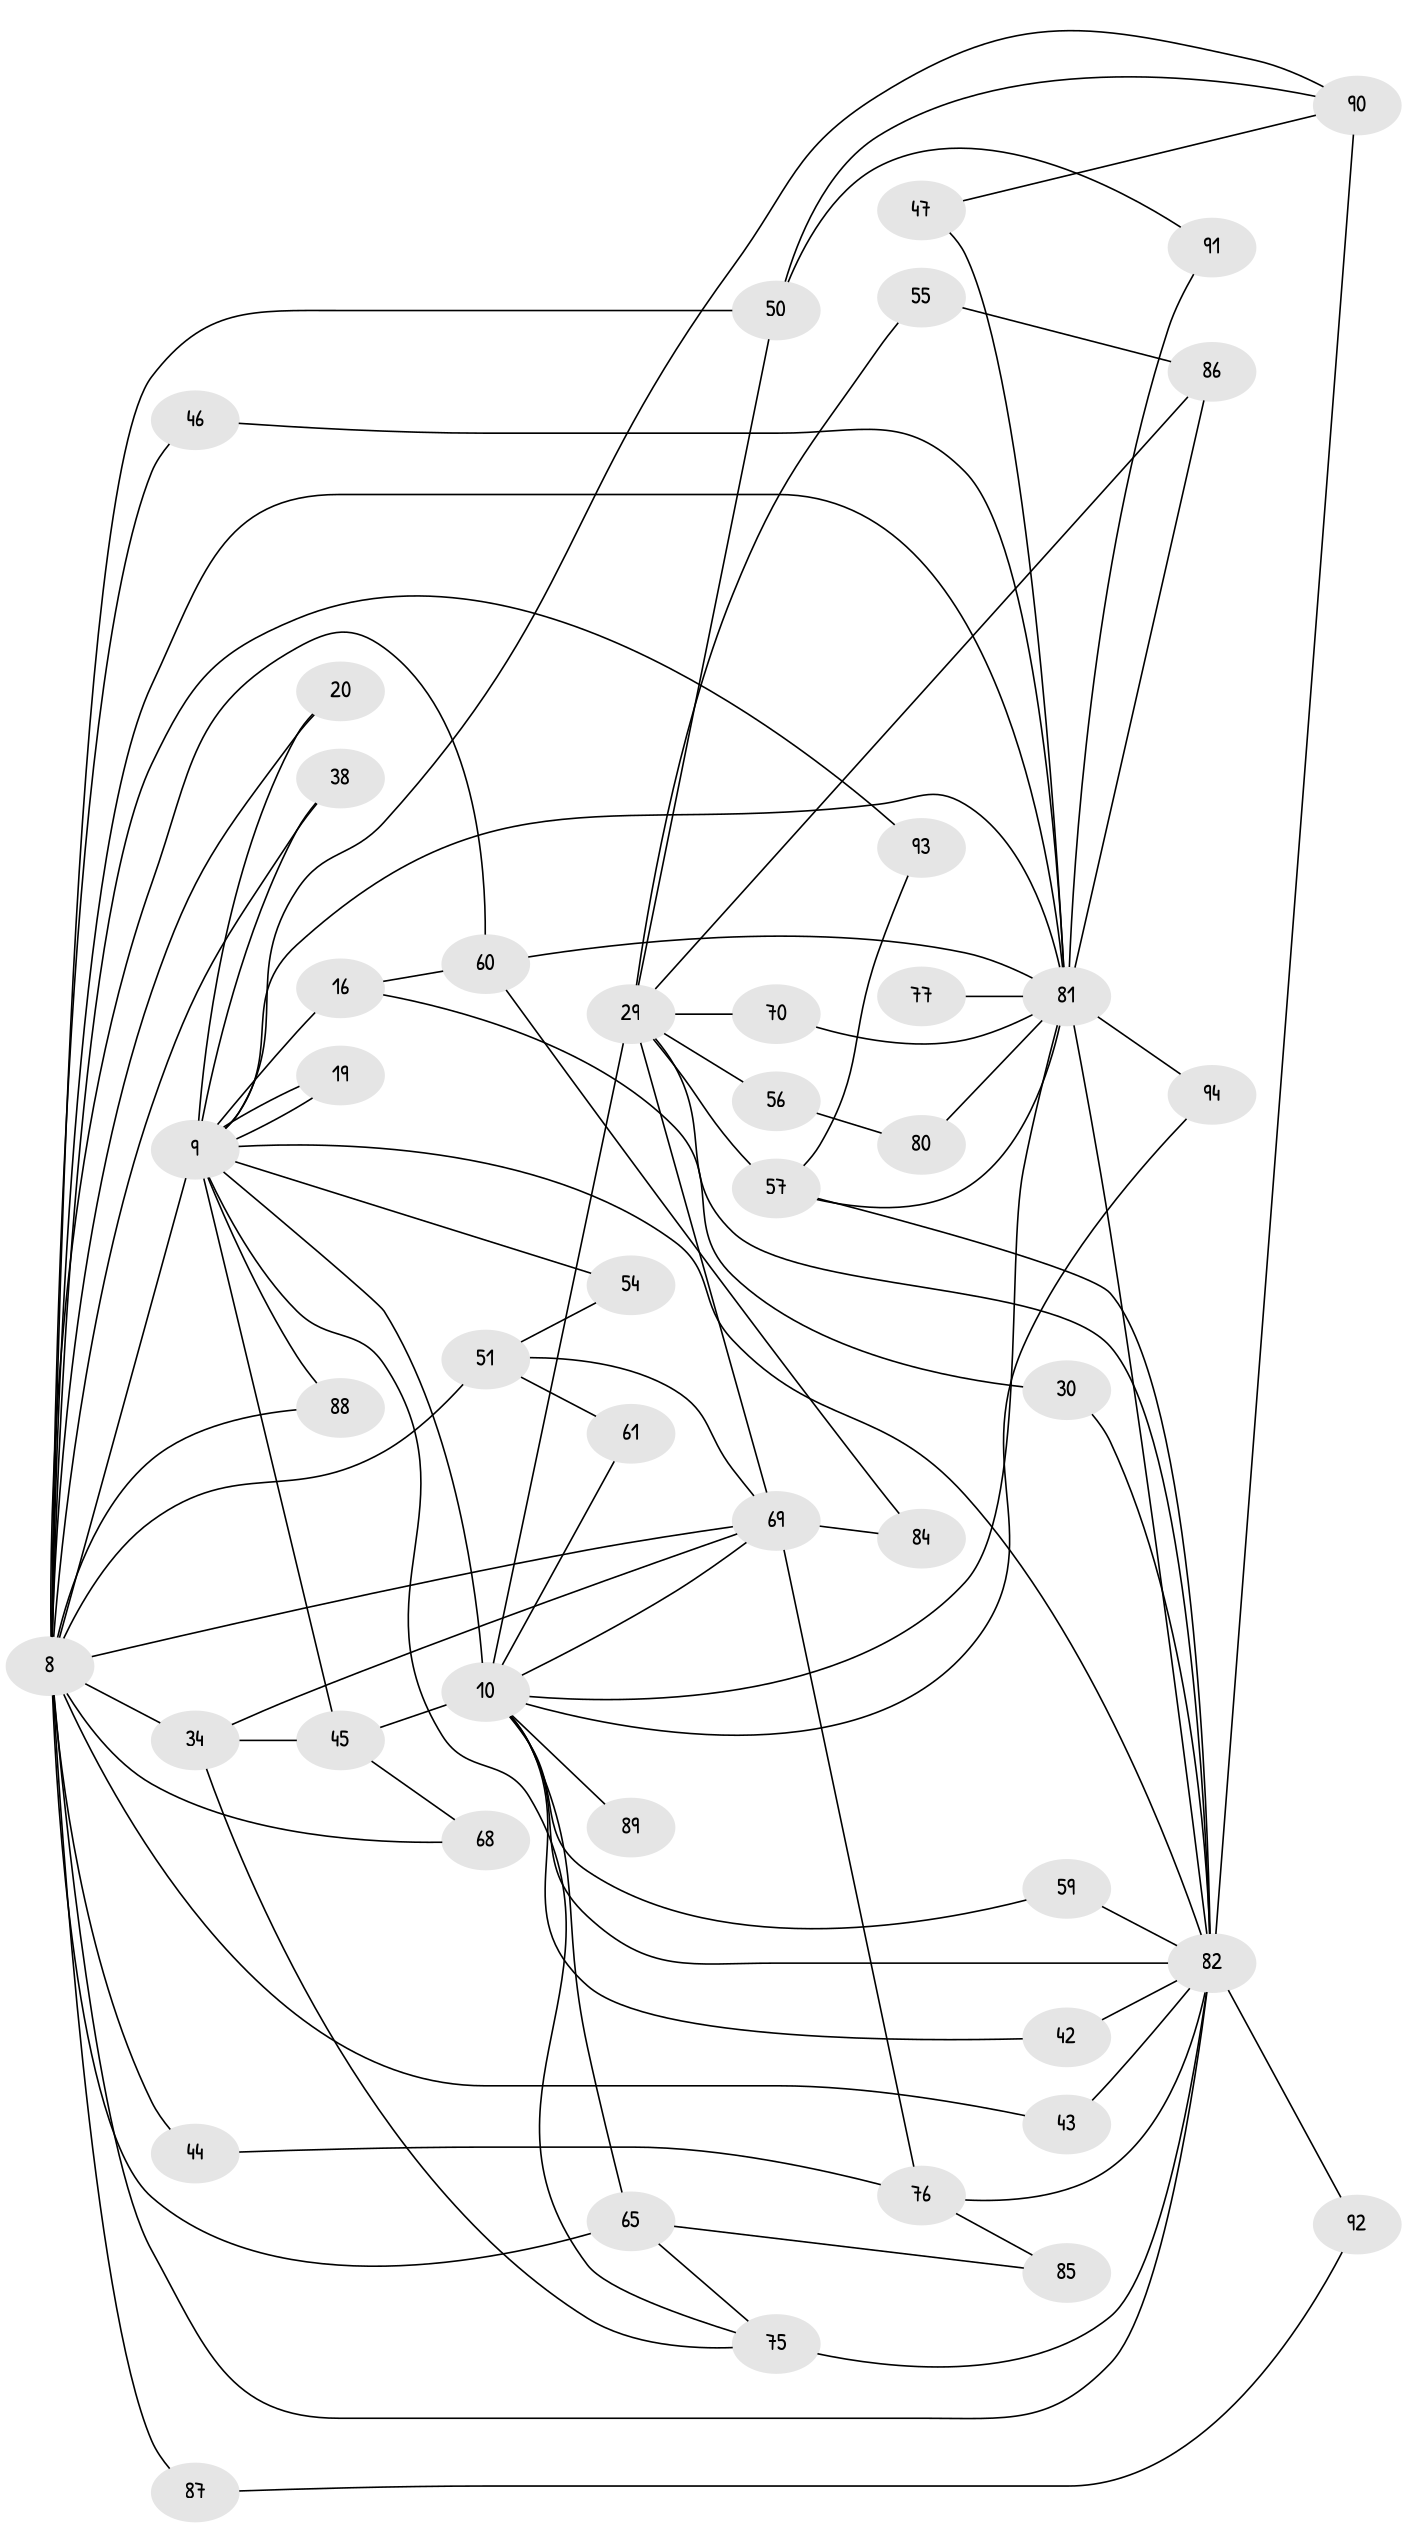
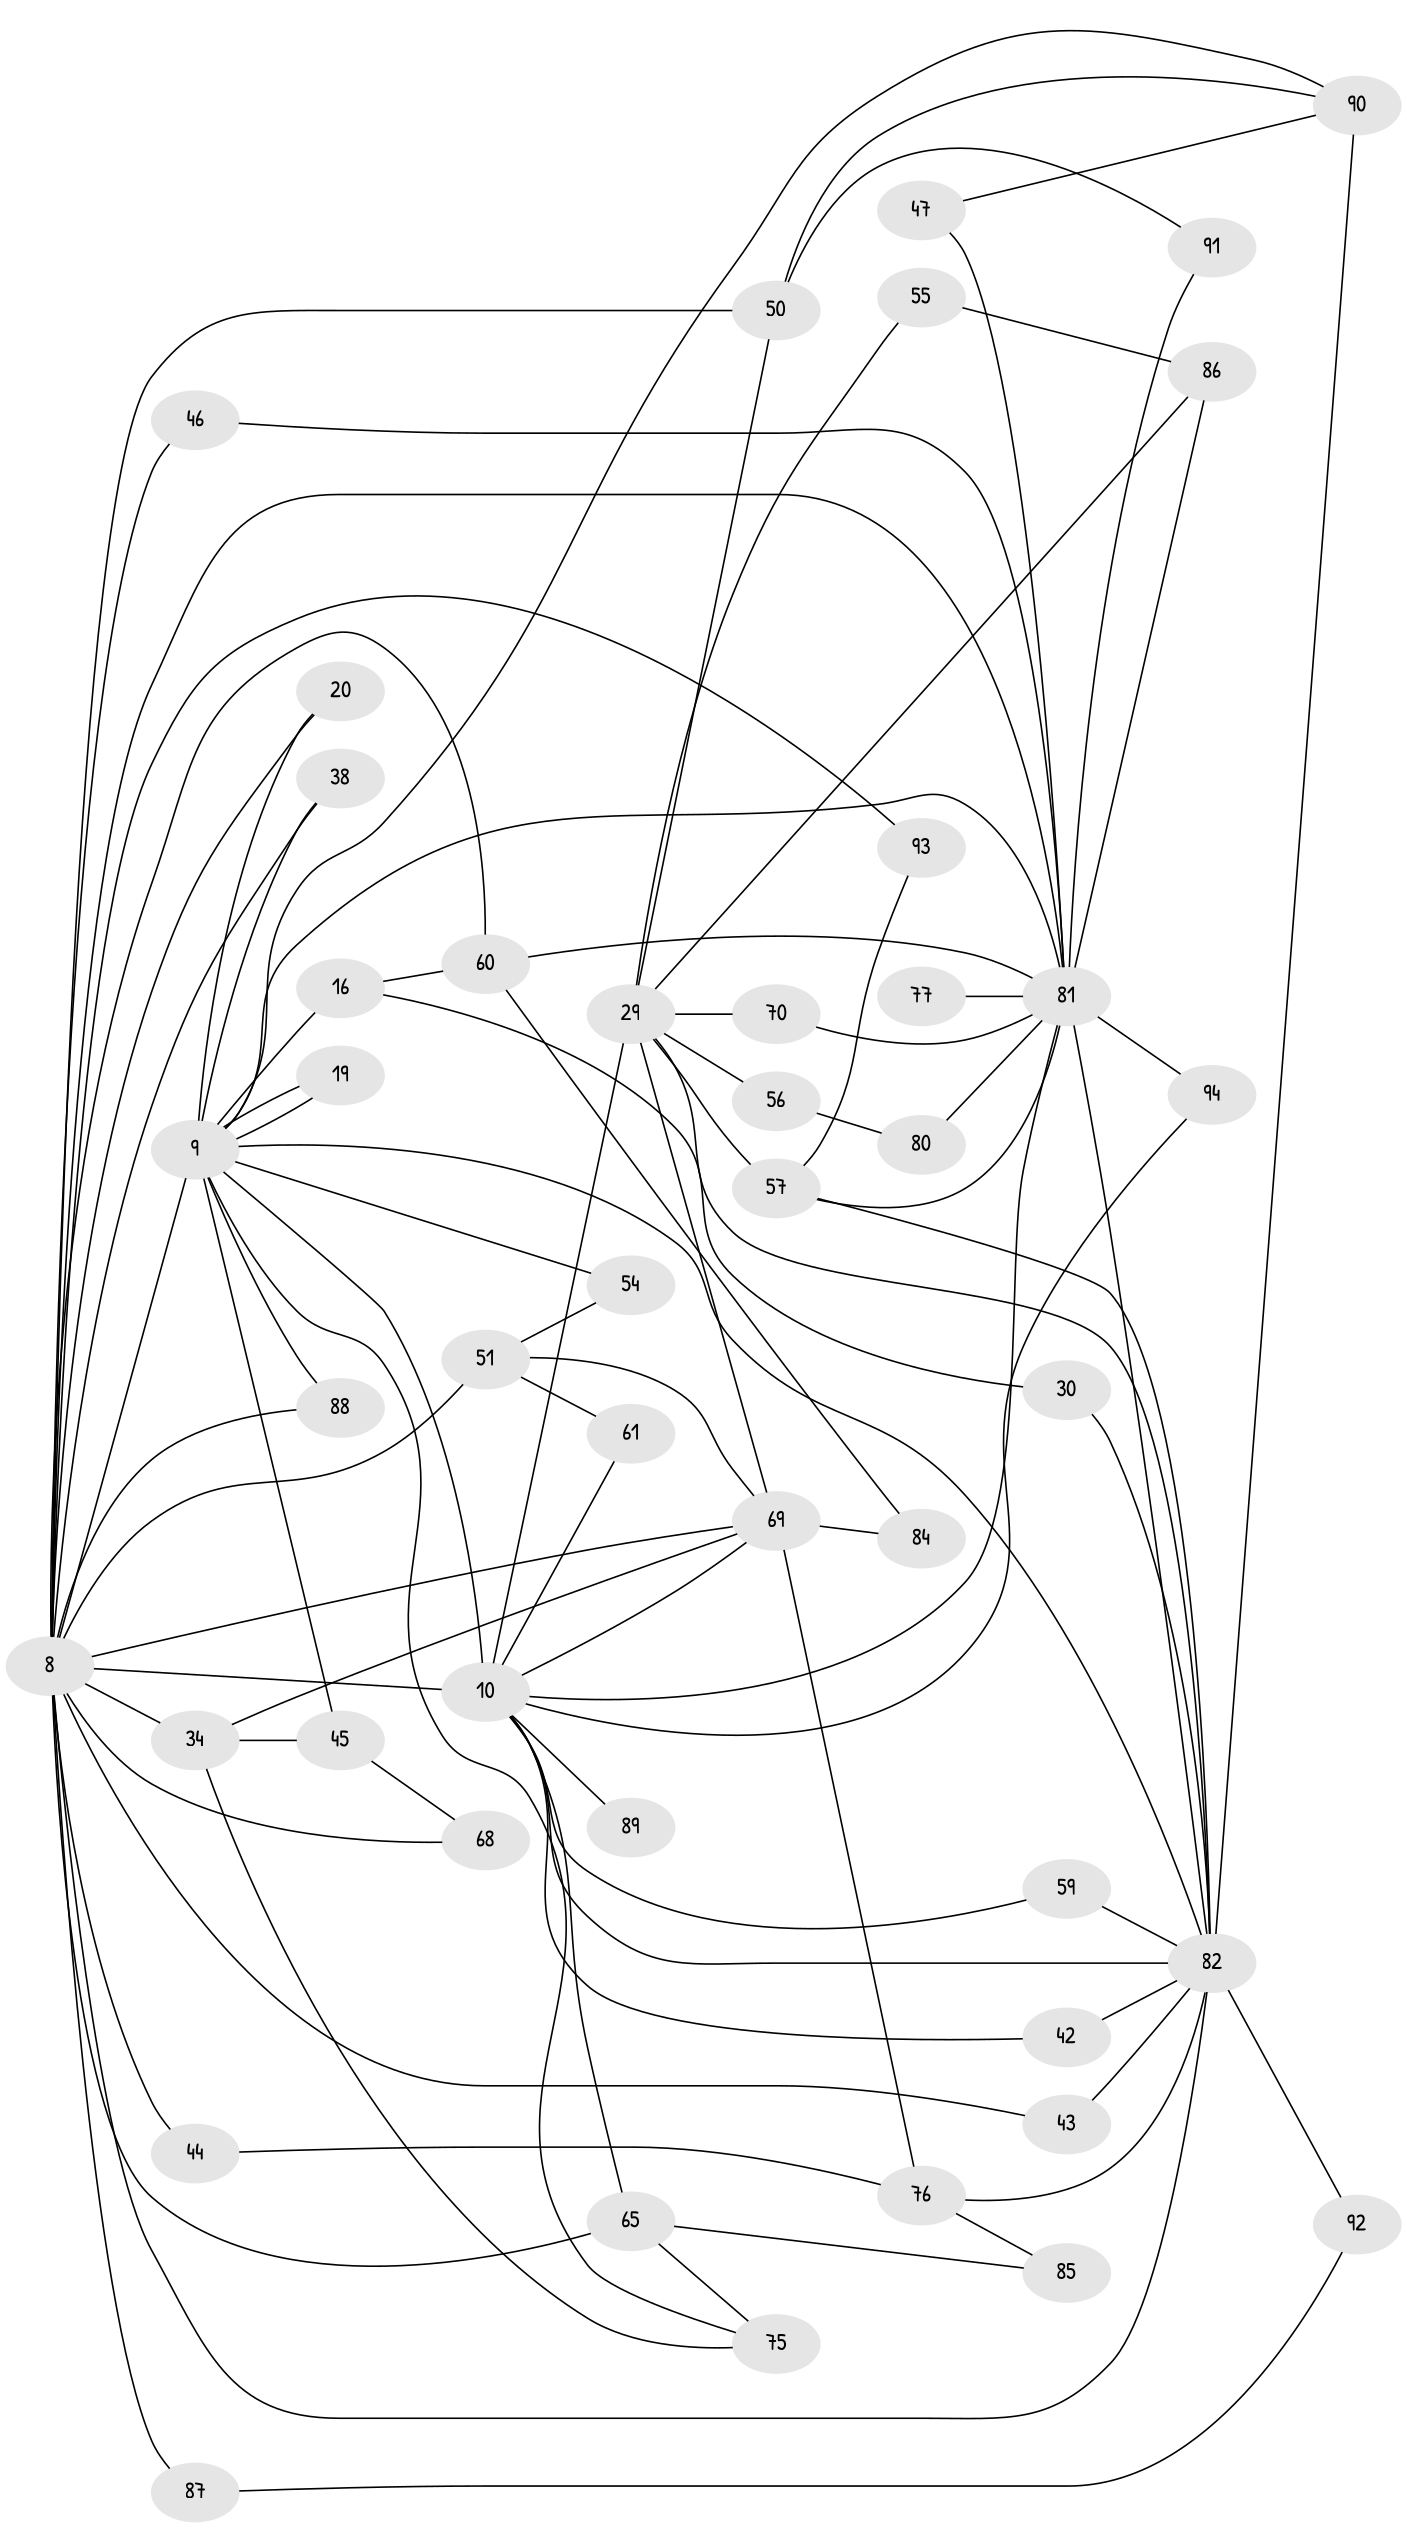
edge "10" -- "45": now "10" -- "8"
edge "82" -- "75": removed
